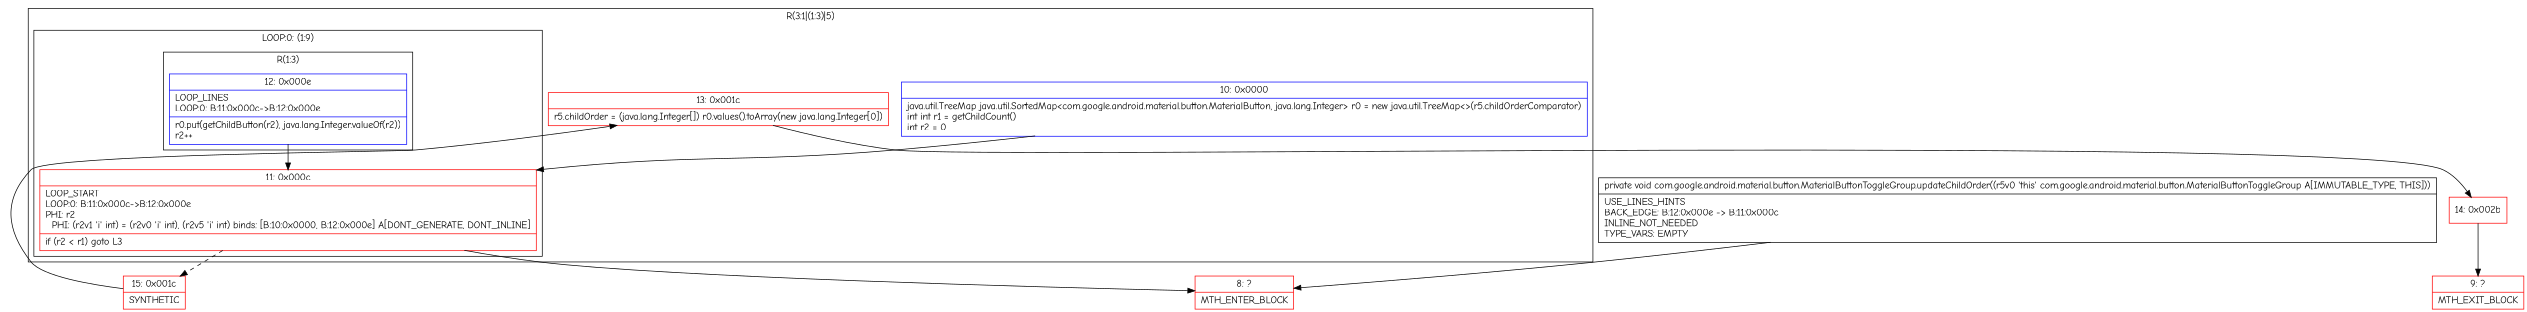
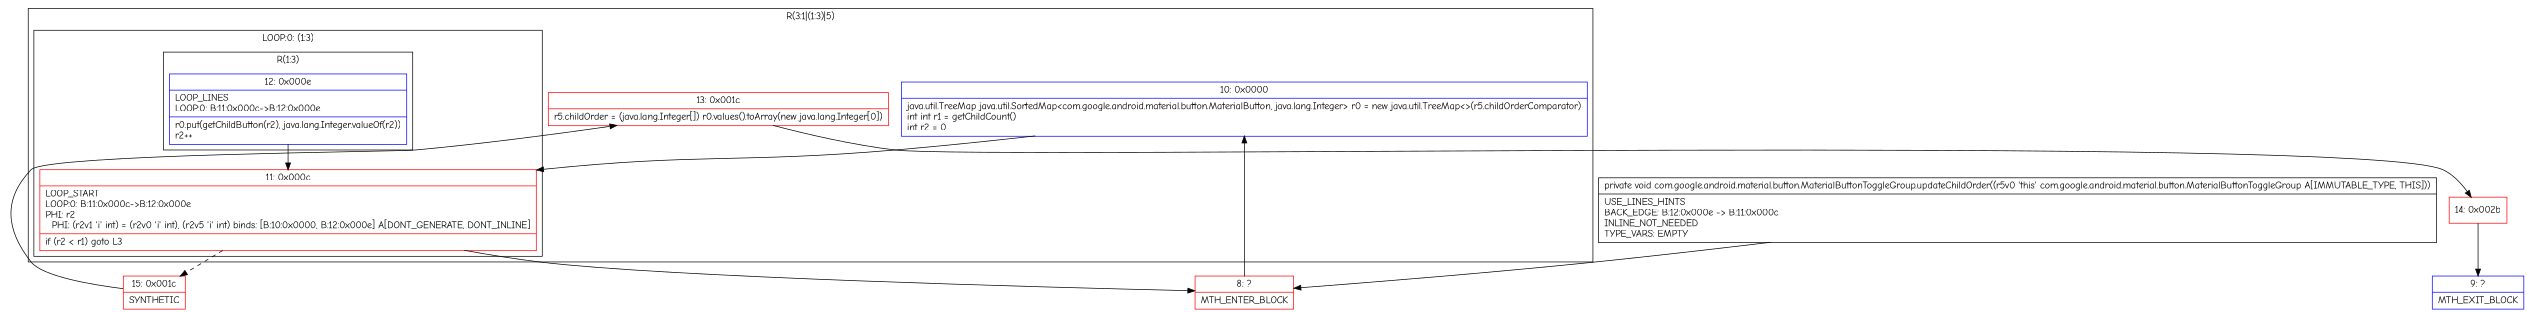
cluster "LOOP:0: (1:9)": label "LOOP:0: (1:9)" -> "LOOP:0: (1:3)"
edge "8: ?" -> "10: 0x0000": added
node "9: ?": color red -> blue
